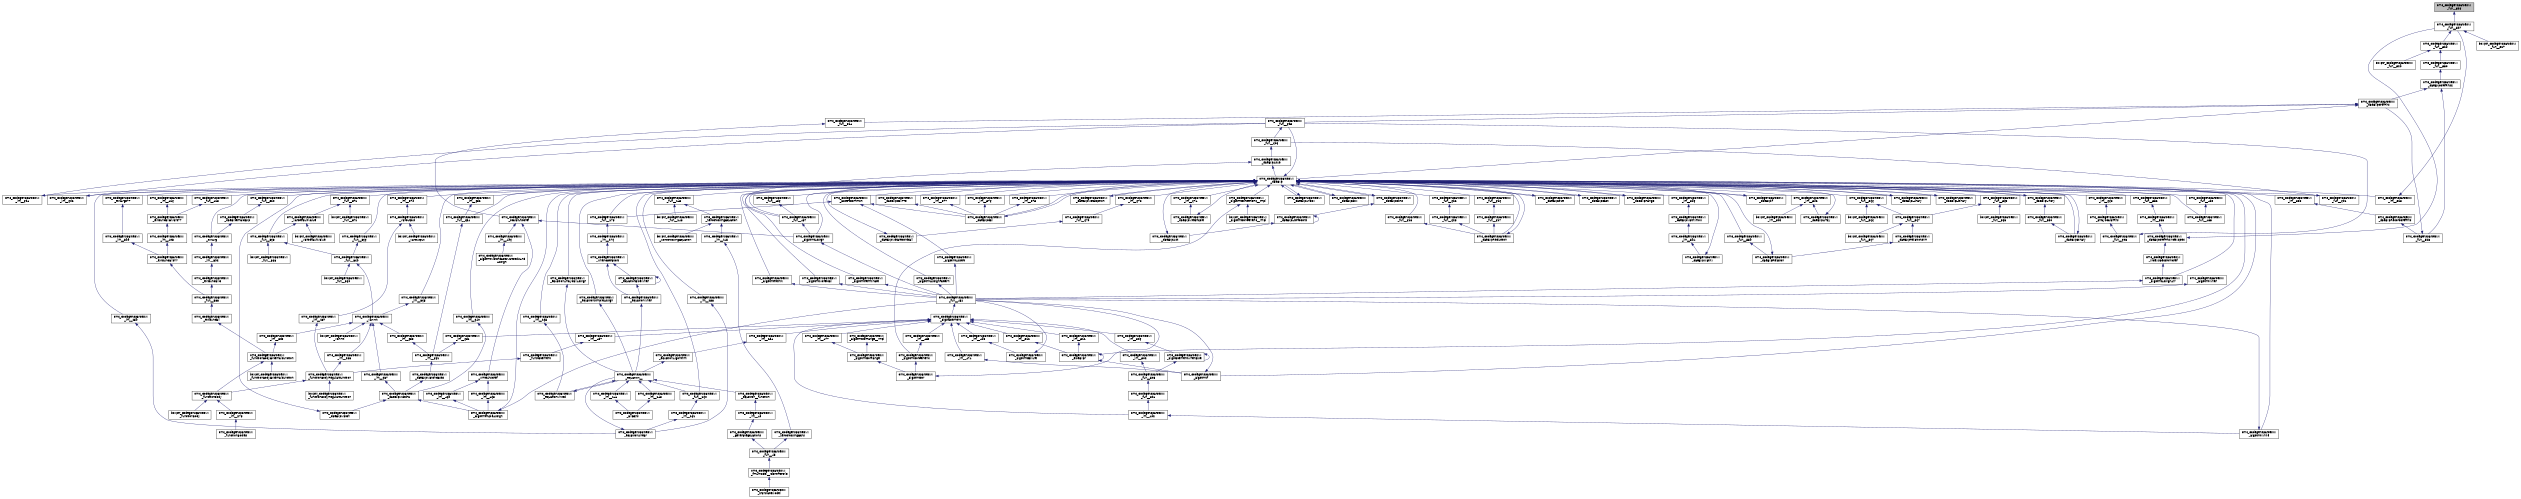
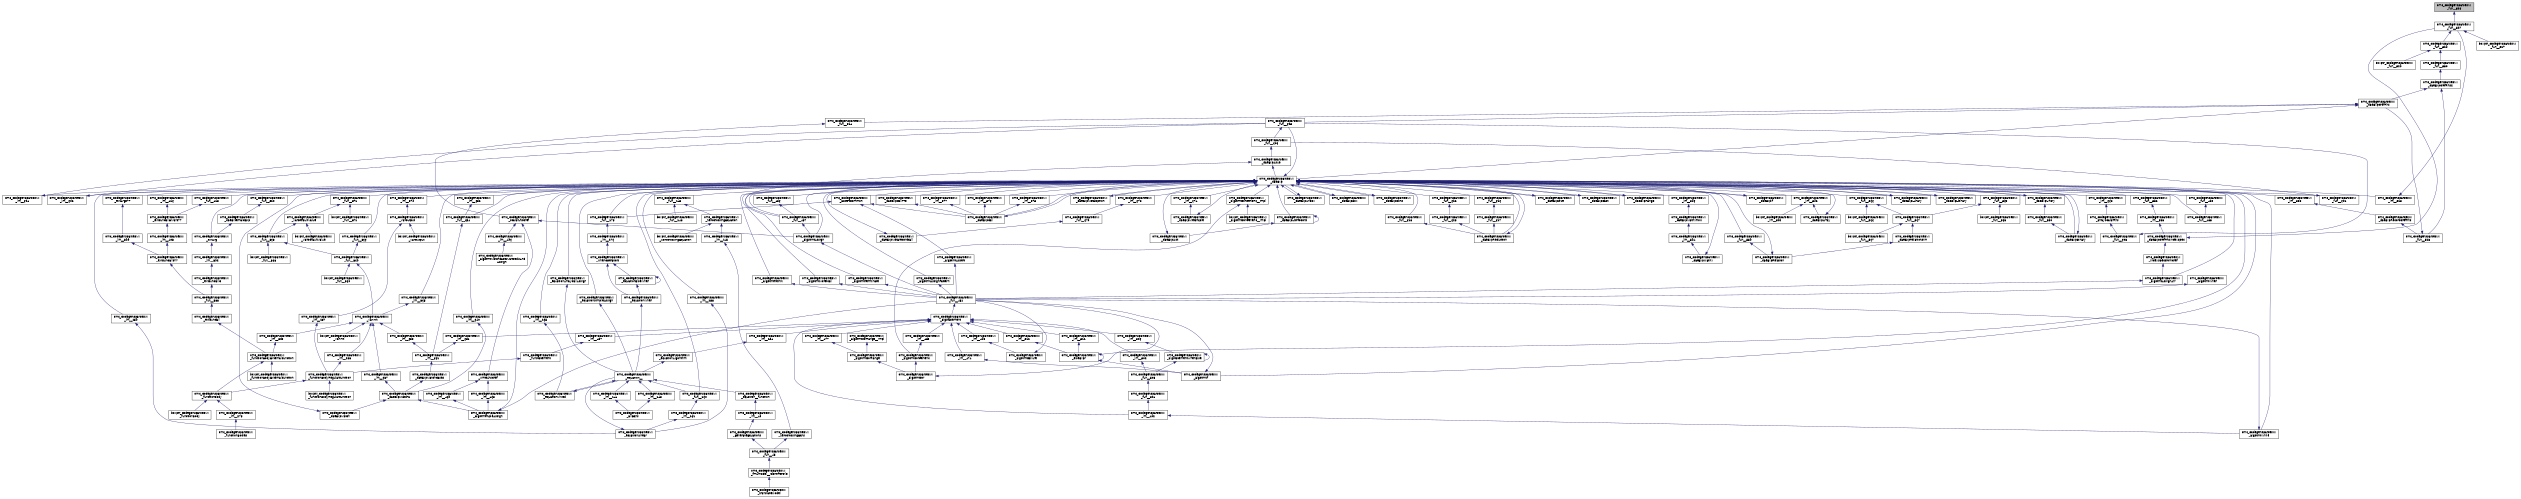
edge "omc_CodegenSparseFMI _daeExpListToCons" -> "omc_CodegenSparseFMI _daeExpCons": now "omc_CodegenSparseFMI _daeExpListToCons" -> "omc_CodegenSparseFMI _daeExp"
